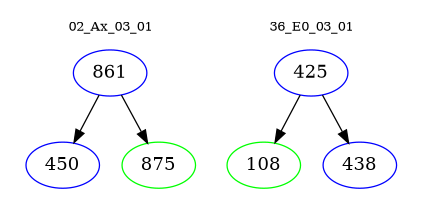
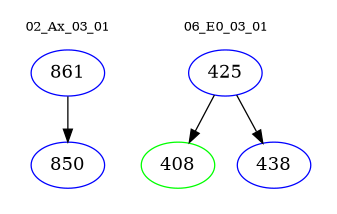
cluster "36_E0_03_01": label "36_E0_03_01" -> "06_E0_03_01"
node "450": label "450" -> "850"
node "875": removed
node "108": label "108" -> "408"
